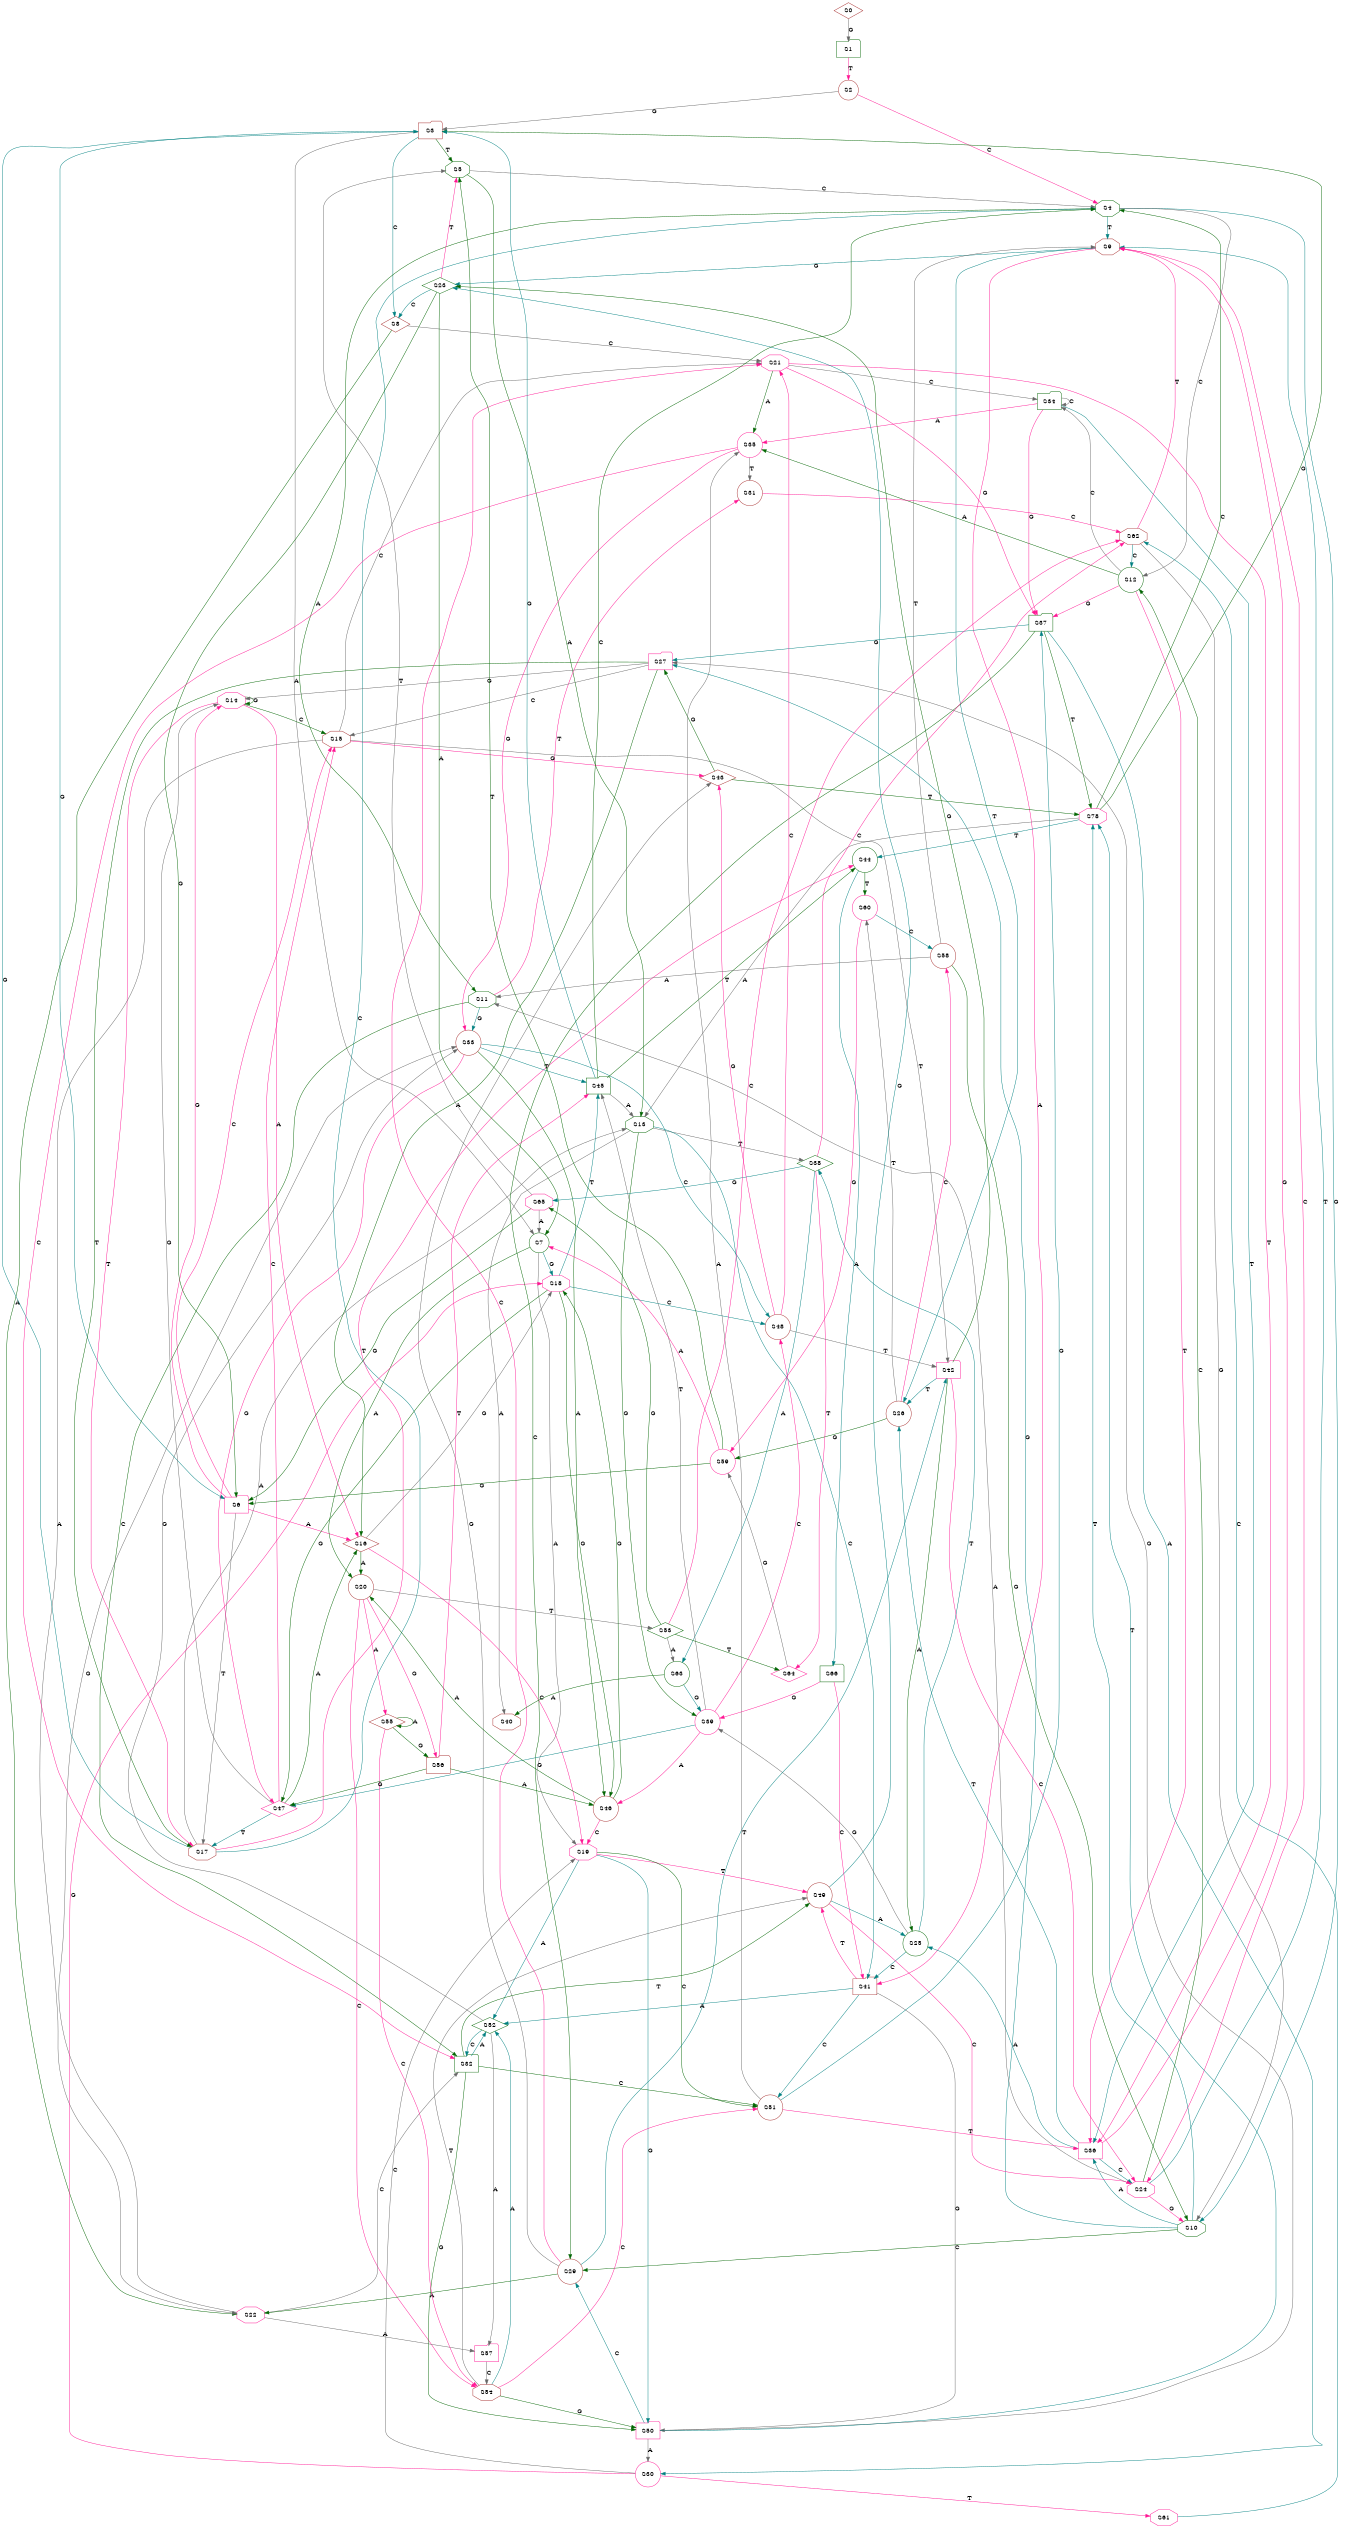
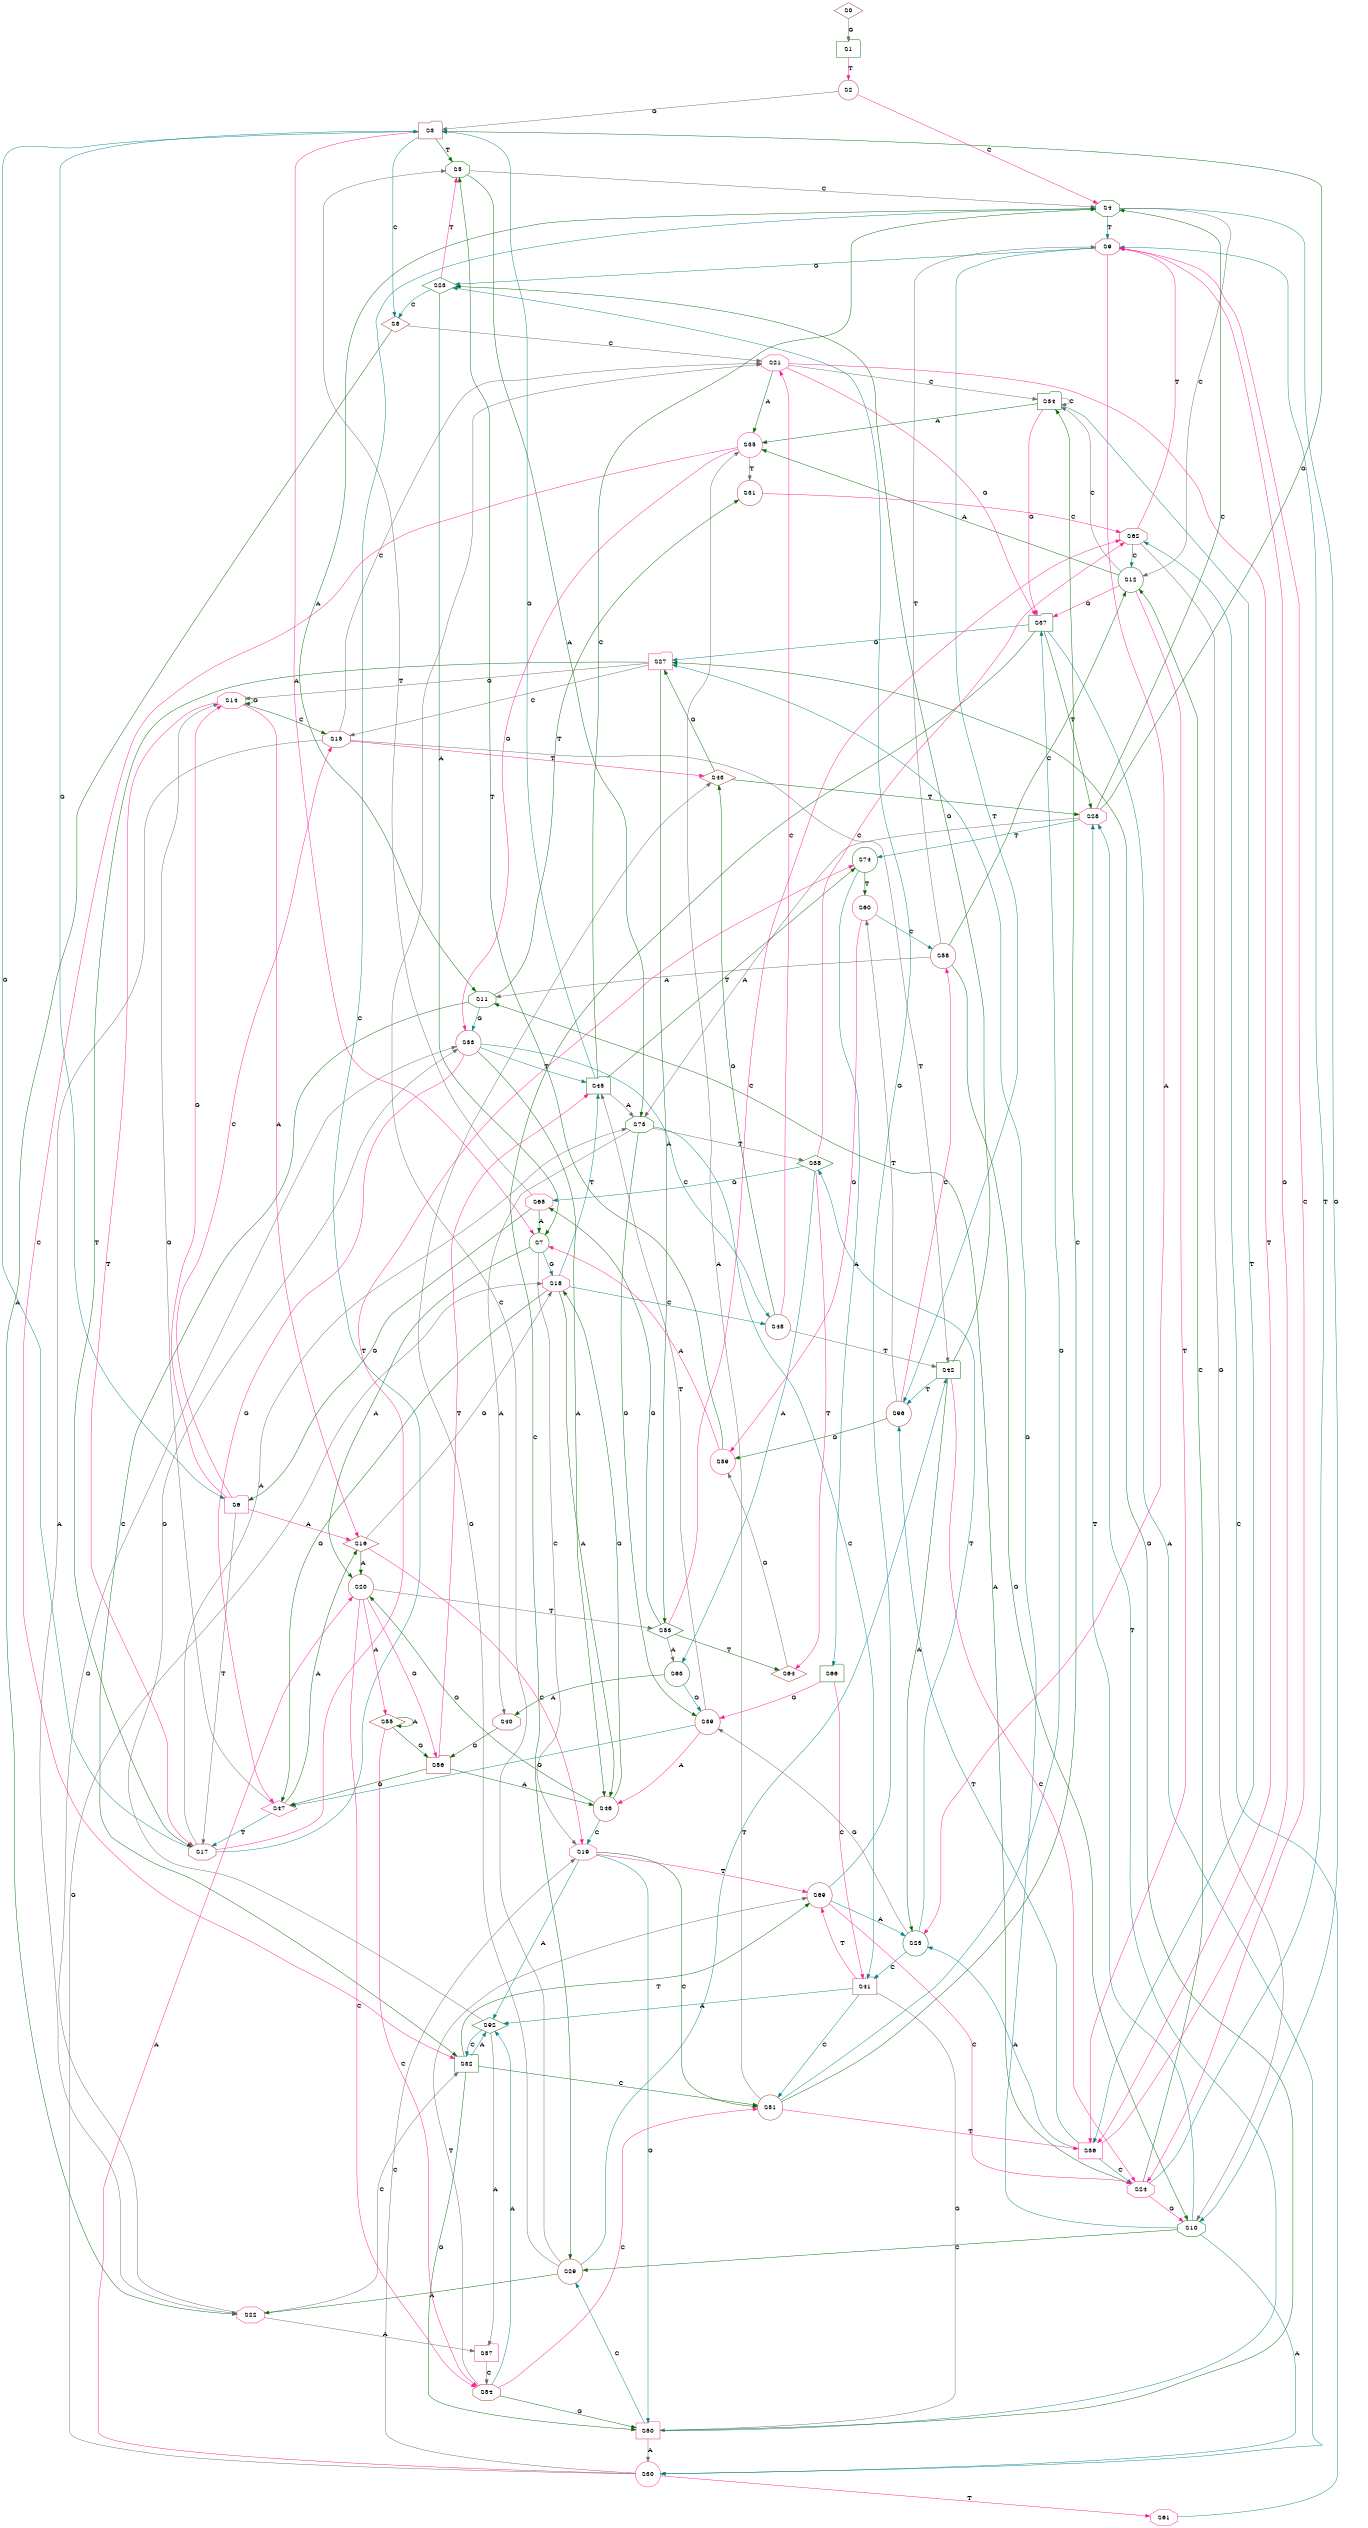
edge "S34" -> "S35": color deeppink -> darkgreen
edge "S3" -> "S7": color gray40 -> deeppink
edge "S11" -> "S31": color deeppink -> darkgreen
edge "S15" -> "S43": label "G" -> "T"
edge "S58" -> "S12": added, label "C"
node "S78": label "S78" -> "S28"
edge "S23" -> "S6": removed, label "G"
node "S44": label "S44" -> "S74"
edge "S48" -> "S43": color deeppink -> darkgreen
edge "S9" -> "S41": now "S9" -> "S25"
edge "S27" -> "S16": now "S27" -> "S53"
node "S13": label "S13" -> "S73"
edge "S29" -> "S21": color deeppink -> gray40
edge "S65" -> "S7": color gray40 -> darkgreen
edge "S47" -> "S15": removed, label "C"
edge "S51" -> "S34": added, label "C"
node "S42": color deeppink -> darkgreen
node "S26": label "S26" -> "S96"
edge "S24" -> "S11": color gray40 -> darkgreen
edge "S59" -> "S6": removed, label "G"
edge "S39" -> "S48": removed, label "C"
edge "S7" -> "S19": label "A" -> "C"
edge "S18" -> "S46": label "G" -> "A"
node "S64": color deeppink -> brown
edge "S50" -> "S27": color gray40 -> darkgreen
edge "S46" -> "S20": label "A" -> "G"
node "S39": color deeppink -> brown
edge "S40" -> "S56": added, label "G"
edge "S46" -> "S19": color deeppink -> teal
node "S49": label "S49" -> "S69"
node "S52": label "S52" -> "S92"
edge "S30" -> "S18": color deeppink -> gray40
edge "S10" -> "S36": now "S10" -> "S30"
edge "S30" -> "S20": added, label "A"
